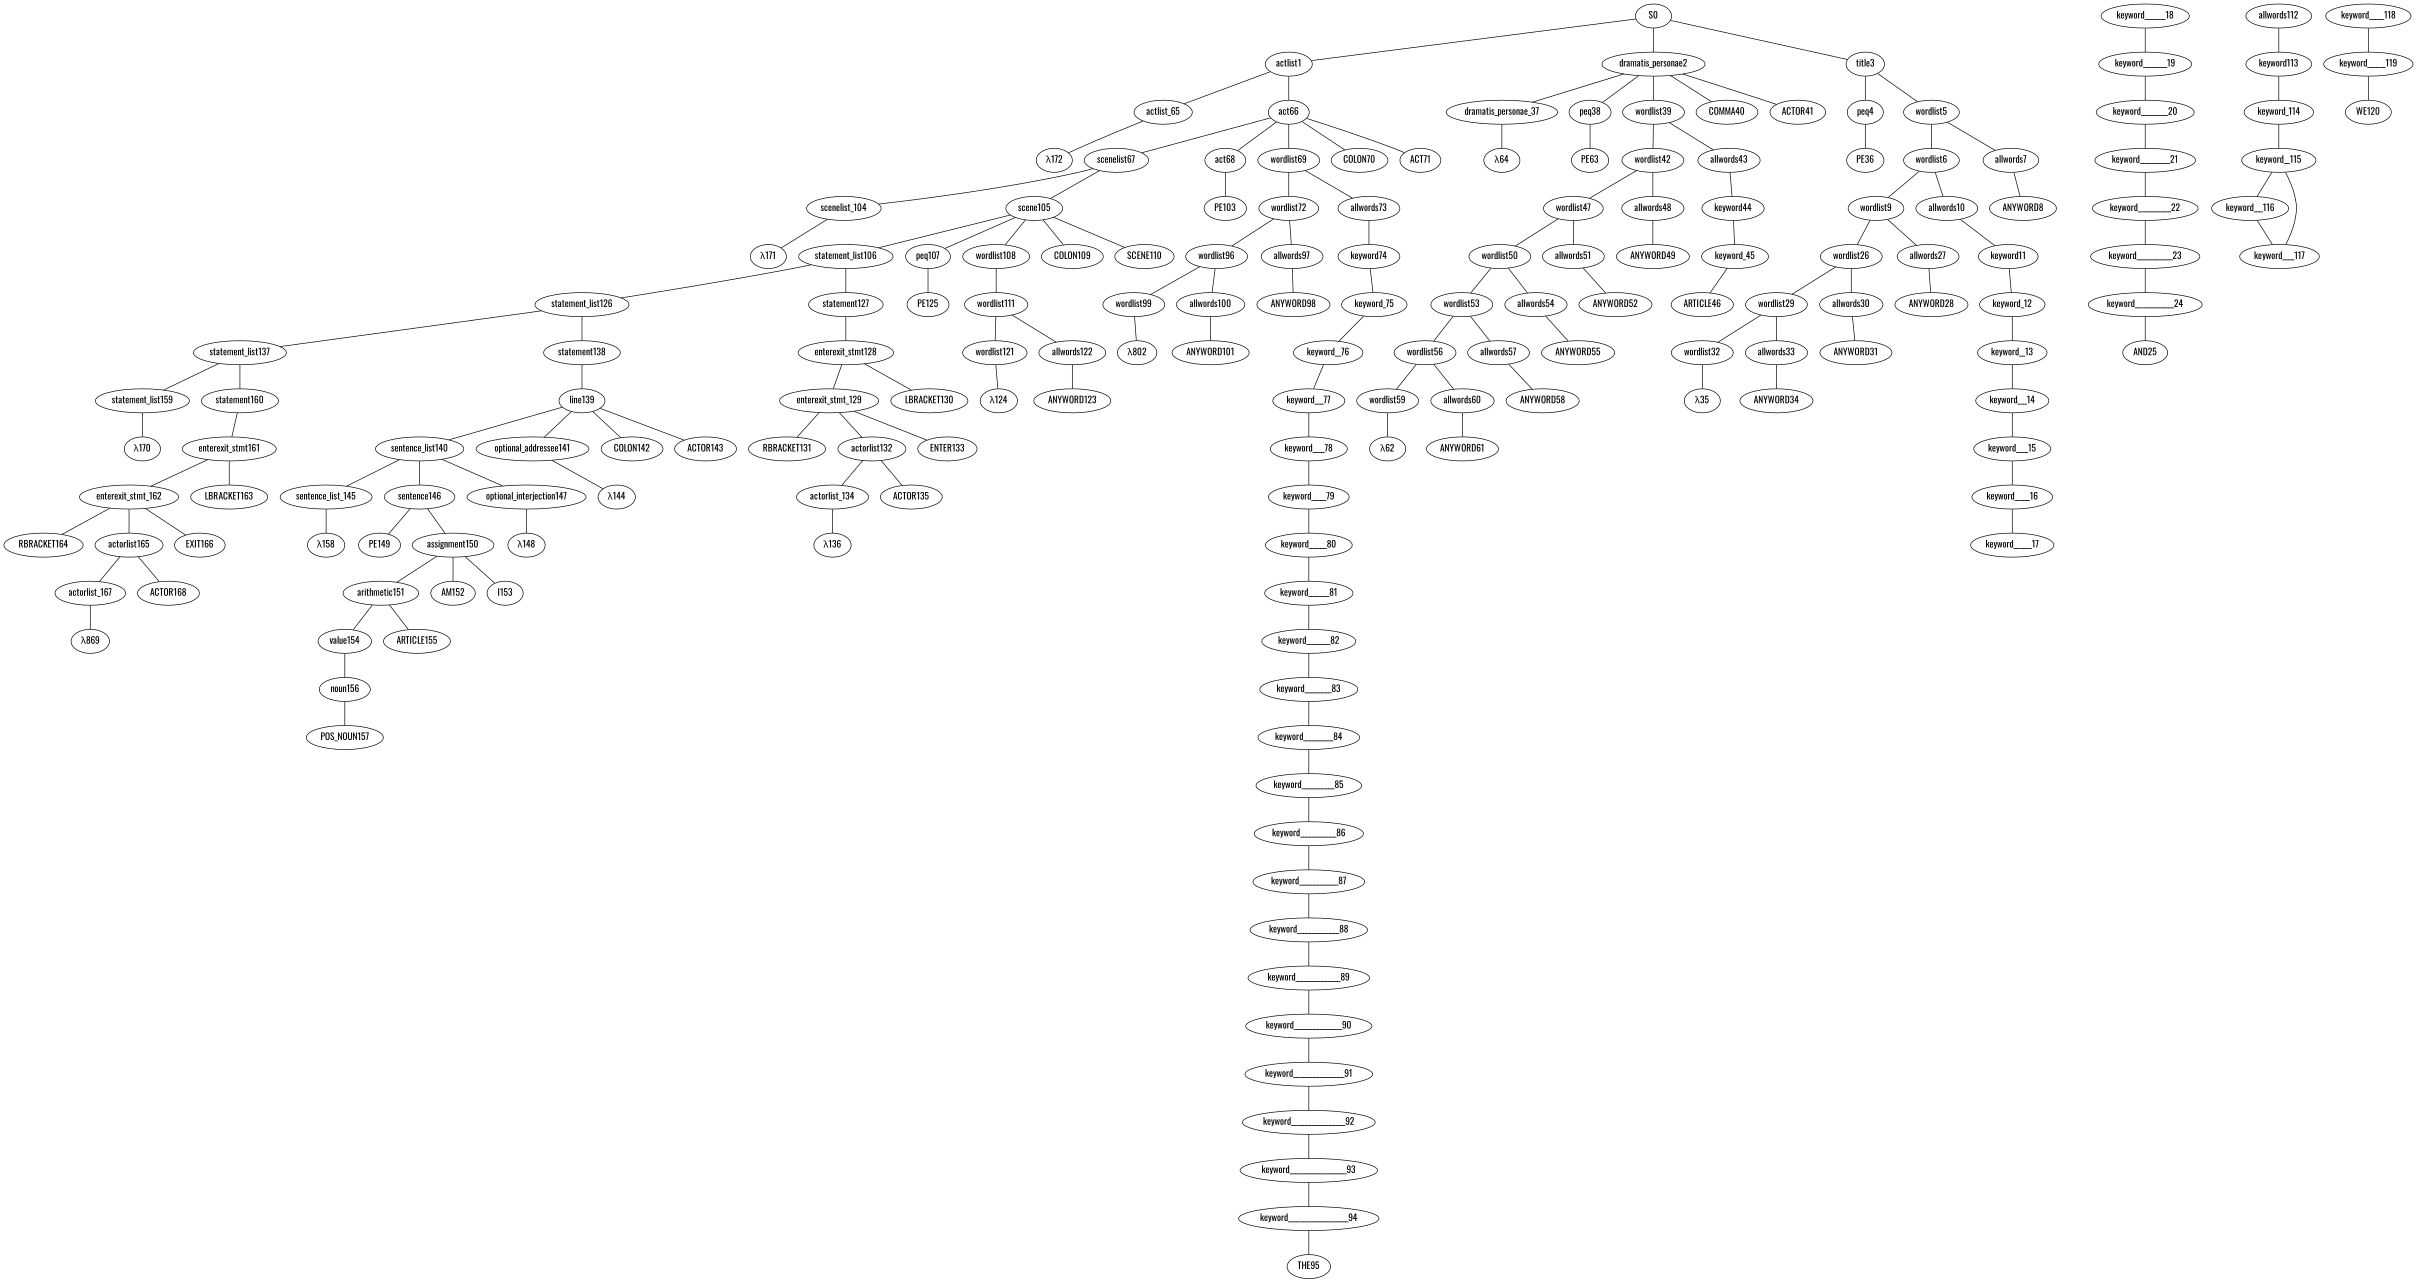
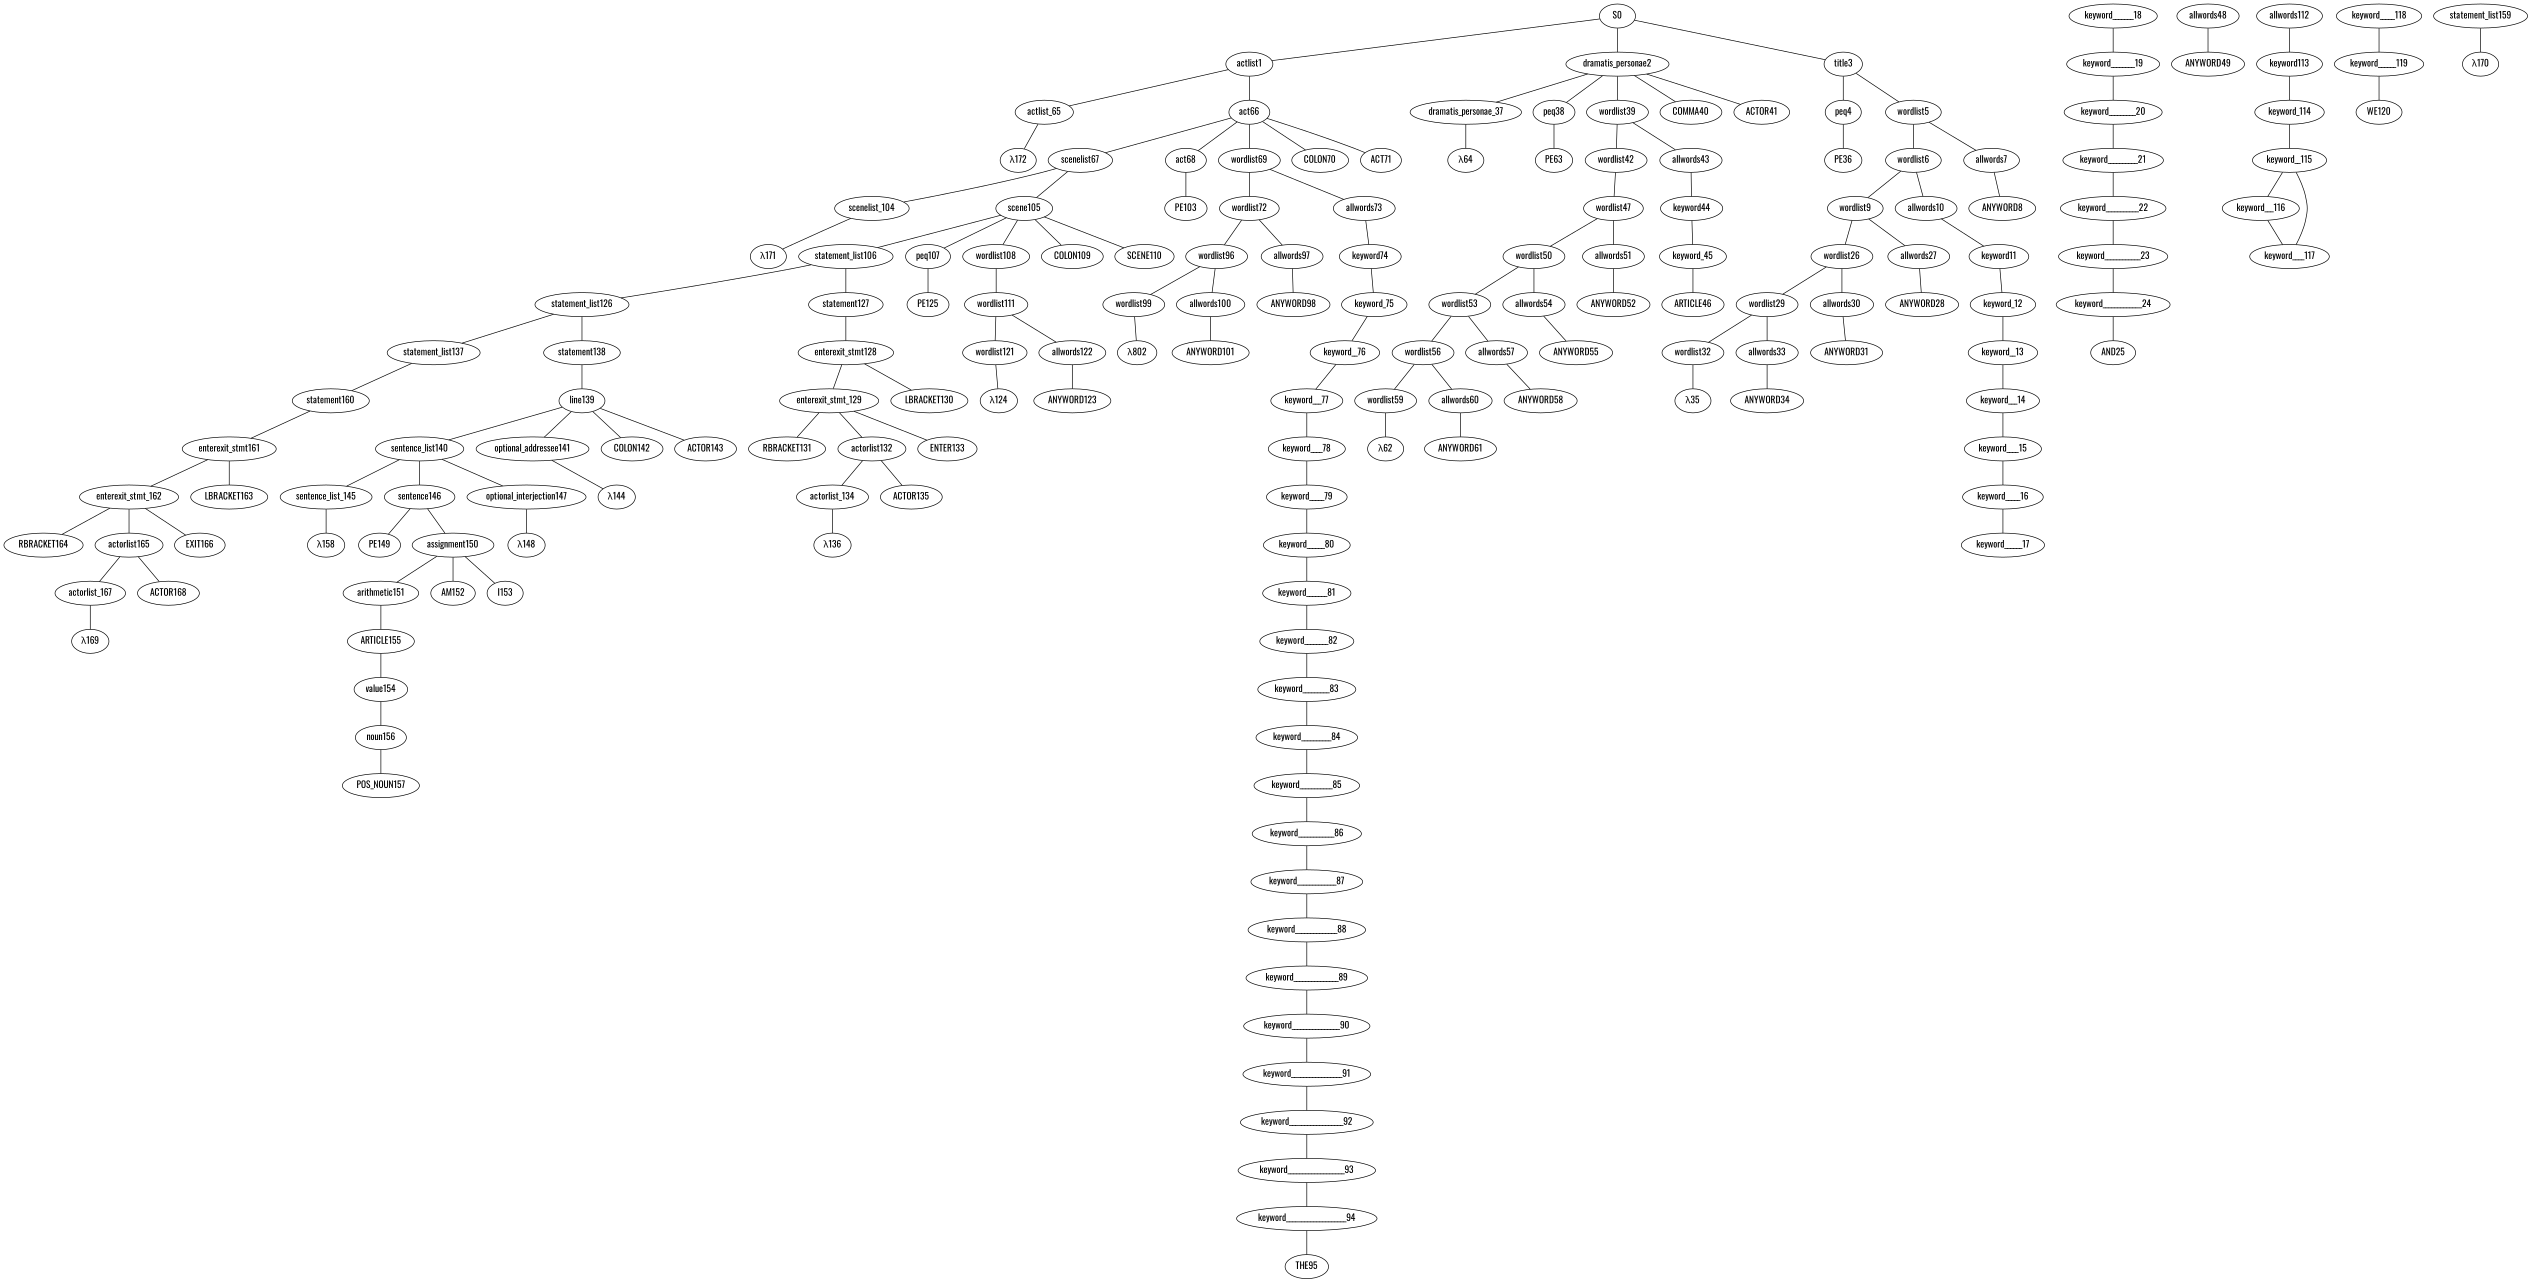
edge "wordlist42" -- "allwords48": removed
edge "statement_list137" -- "statement_list159": removed
edge "arithmetic151" -- "value154": now "ARTICLE155" -- "value154"
node "λ869": label "λ869" -> "λ169"
